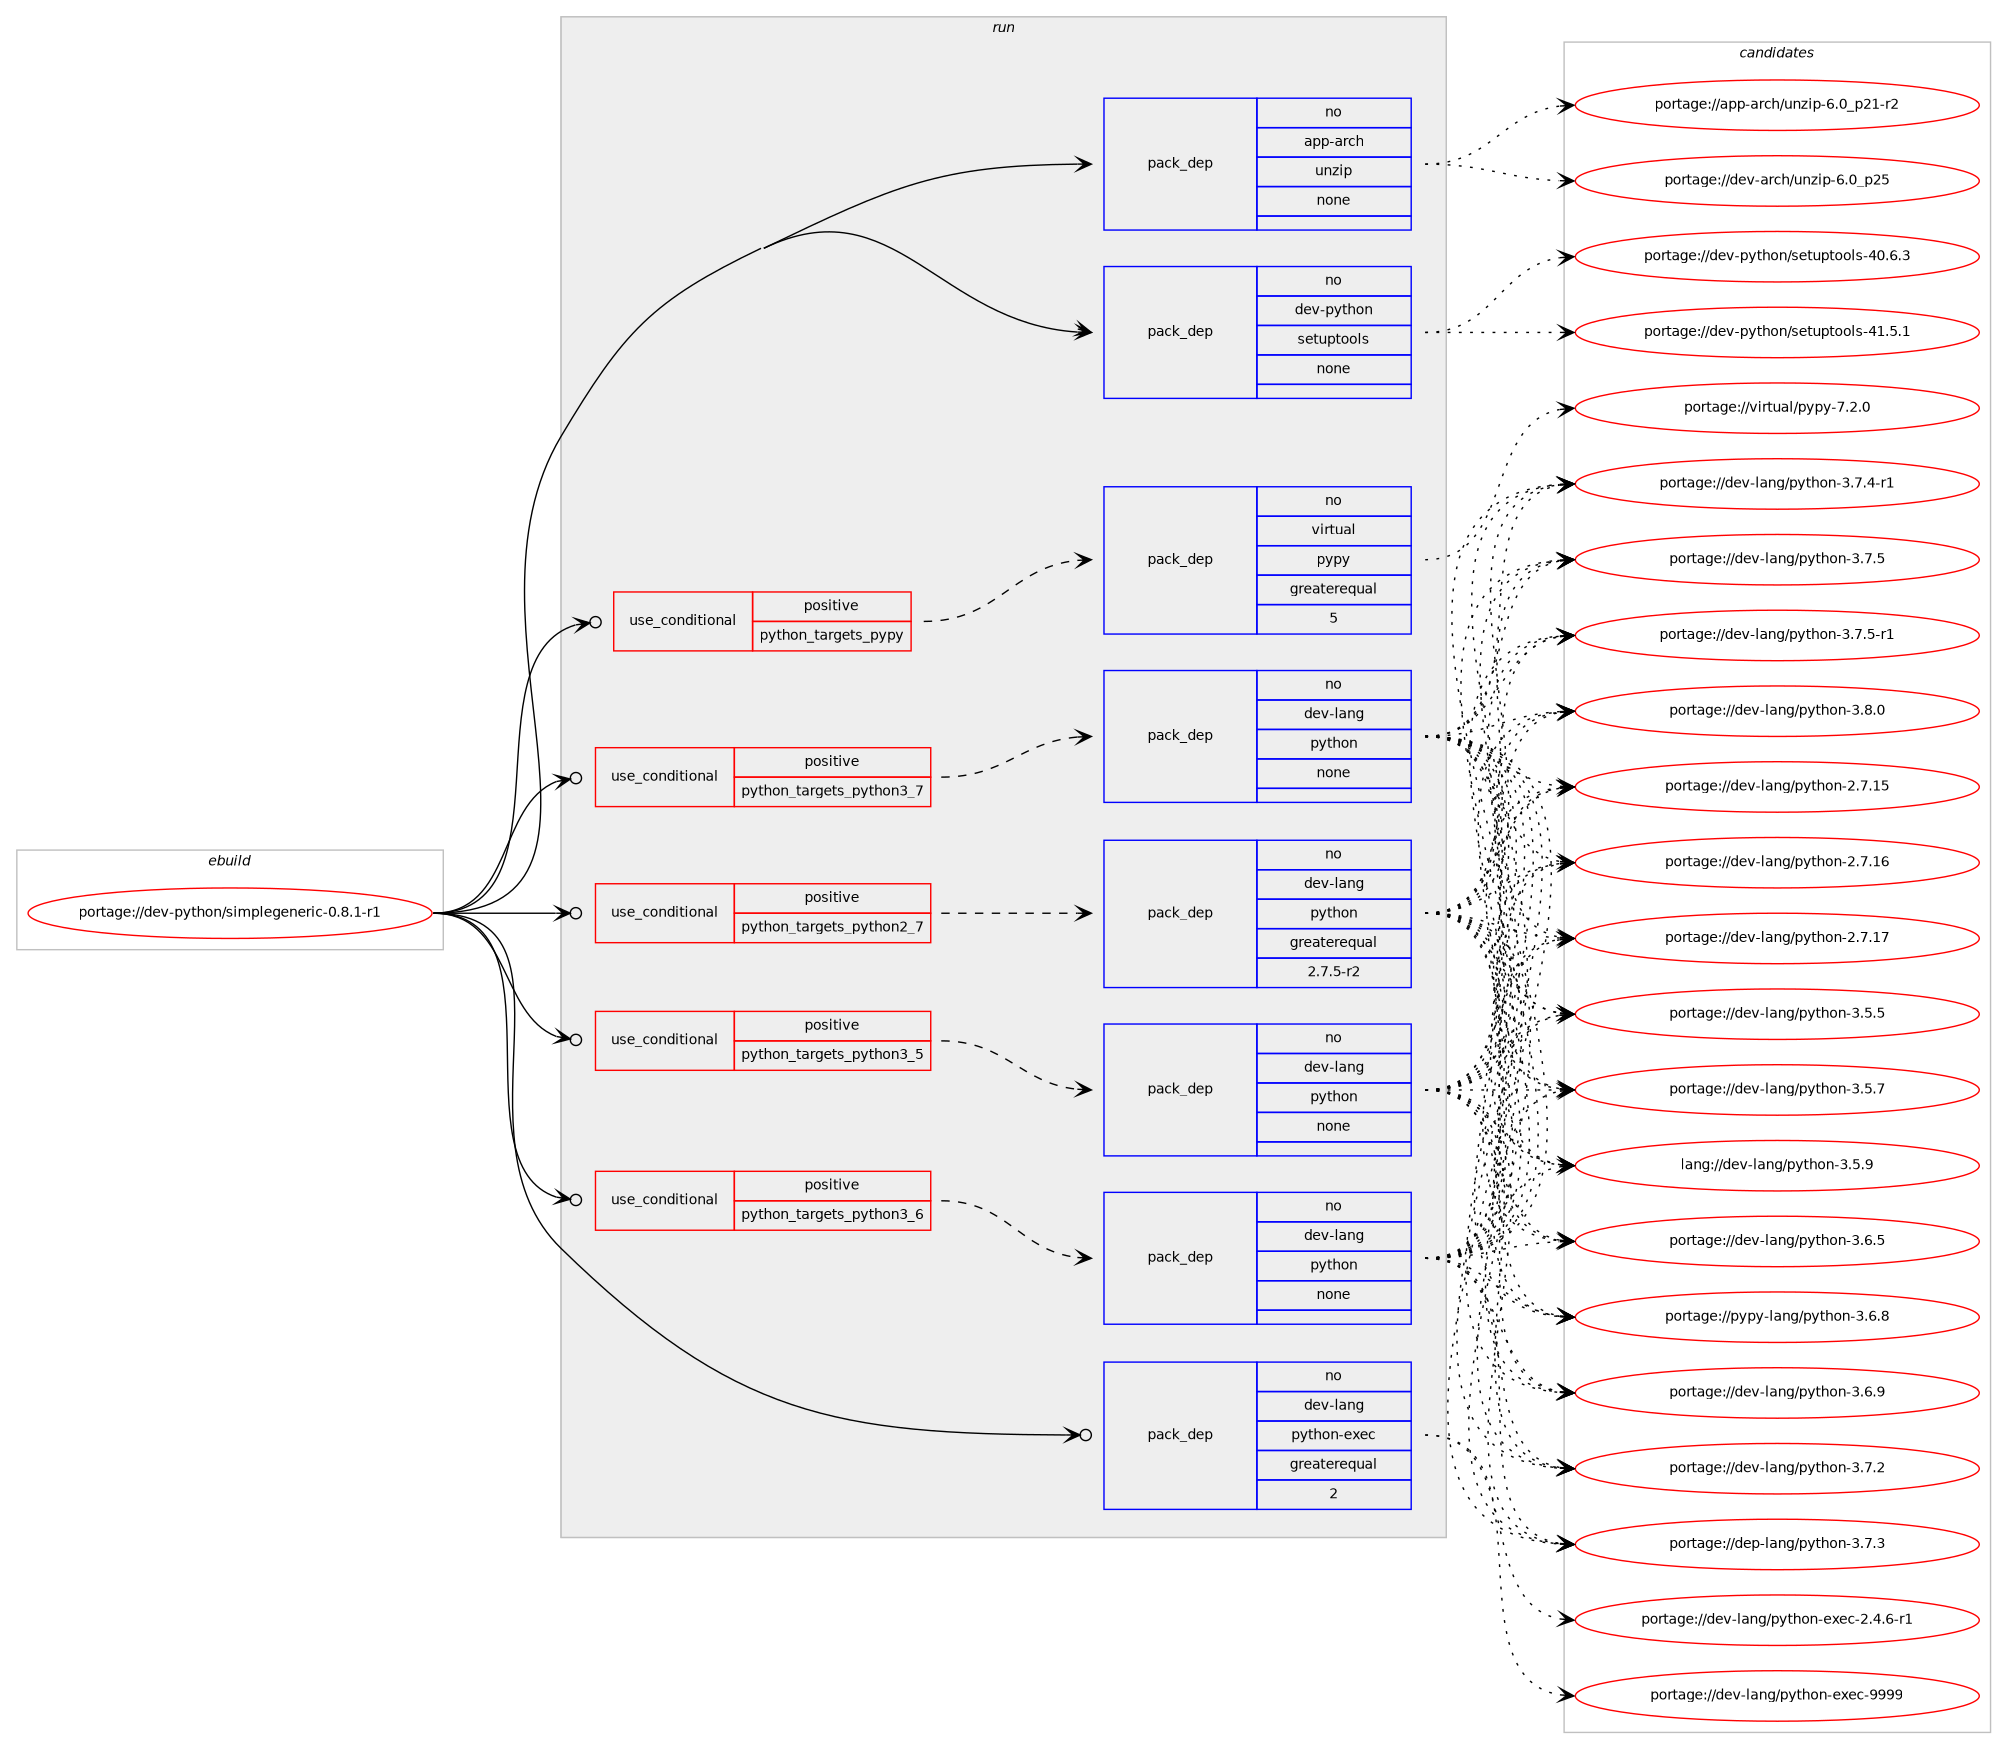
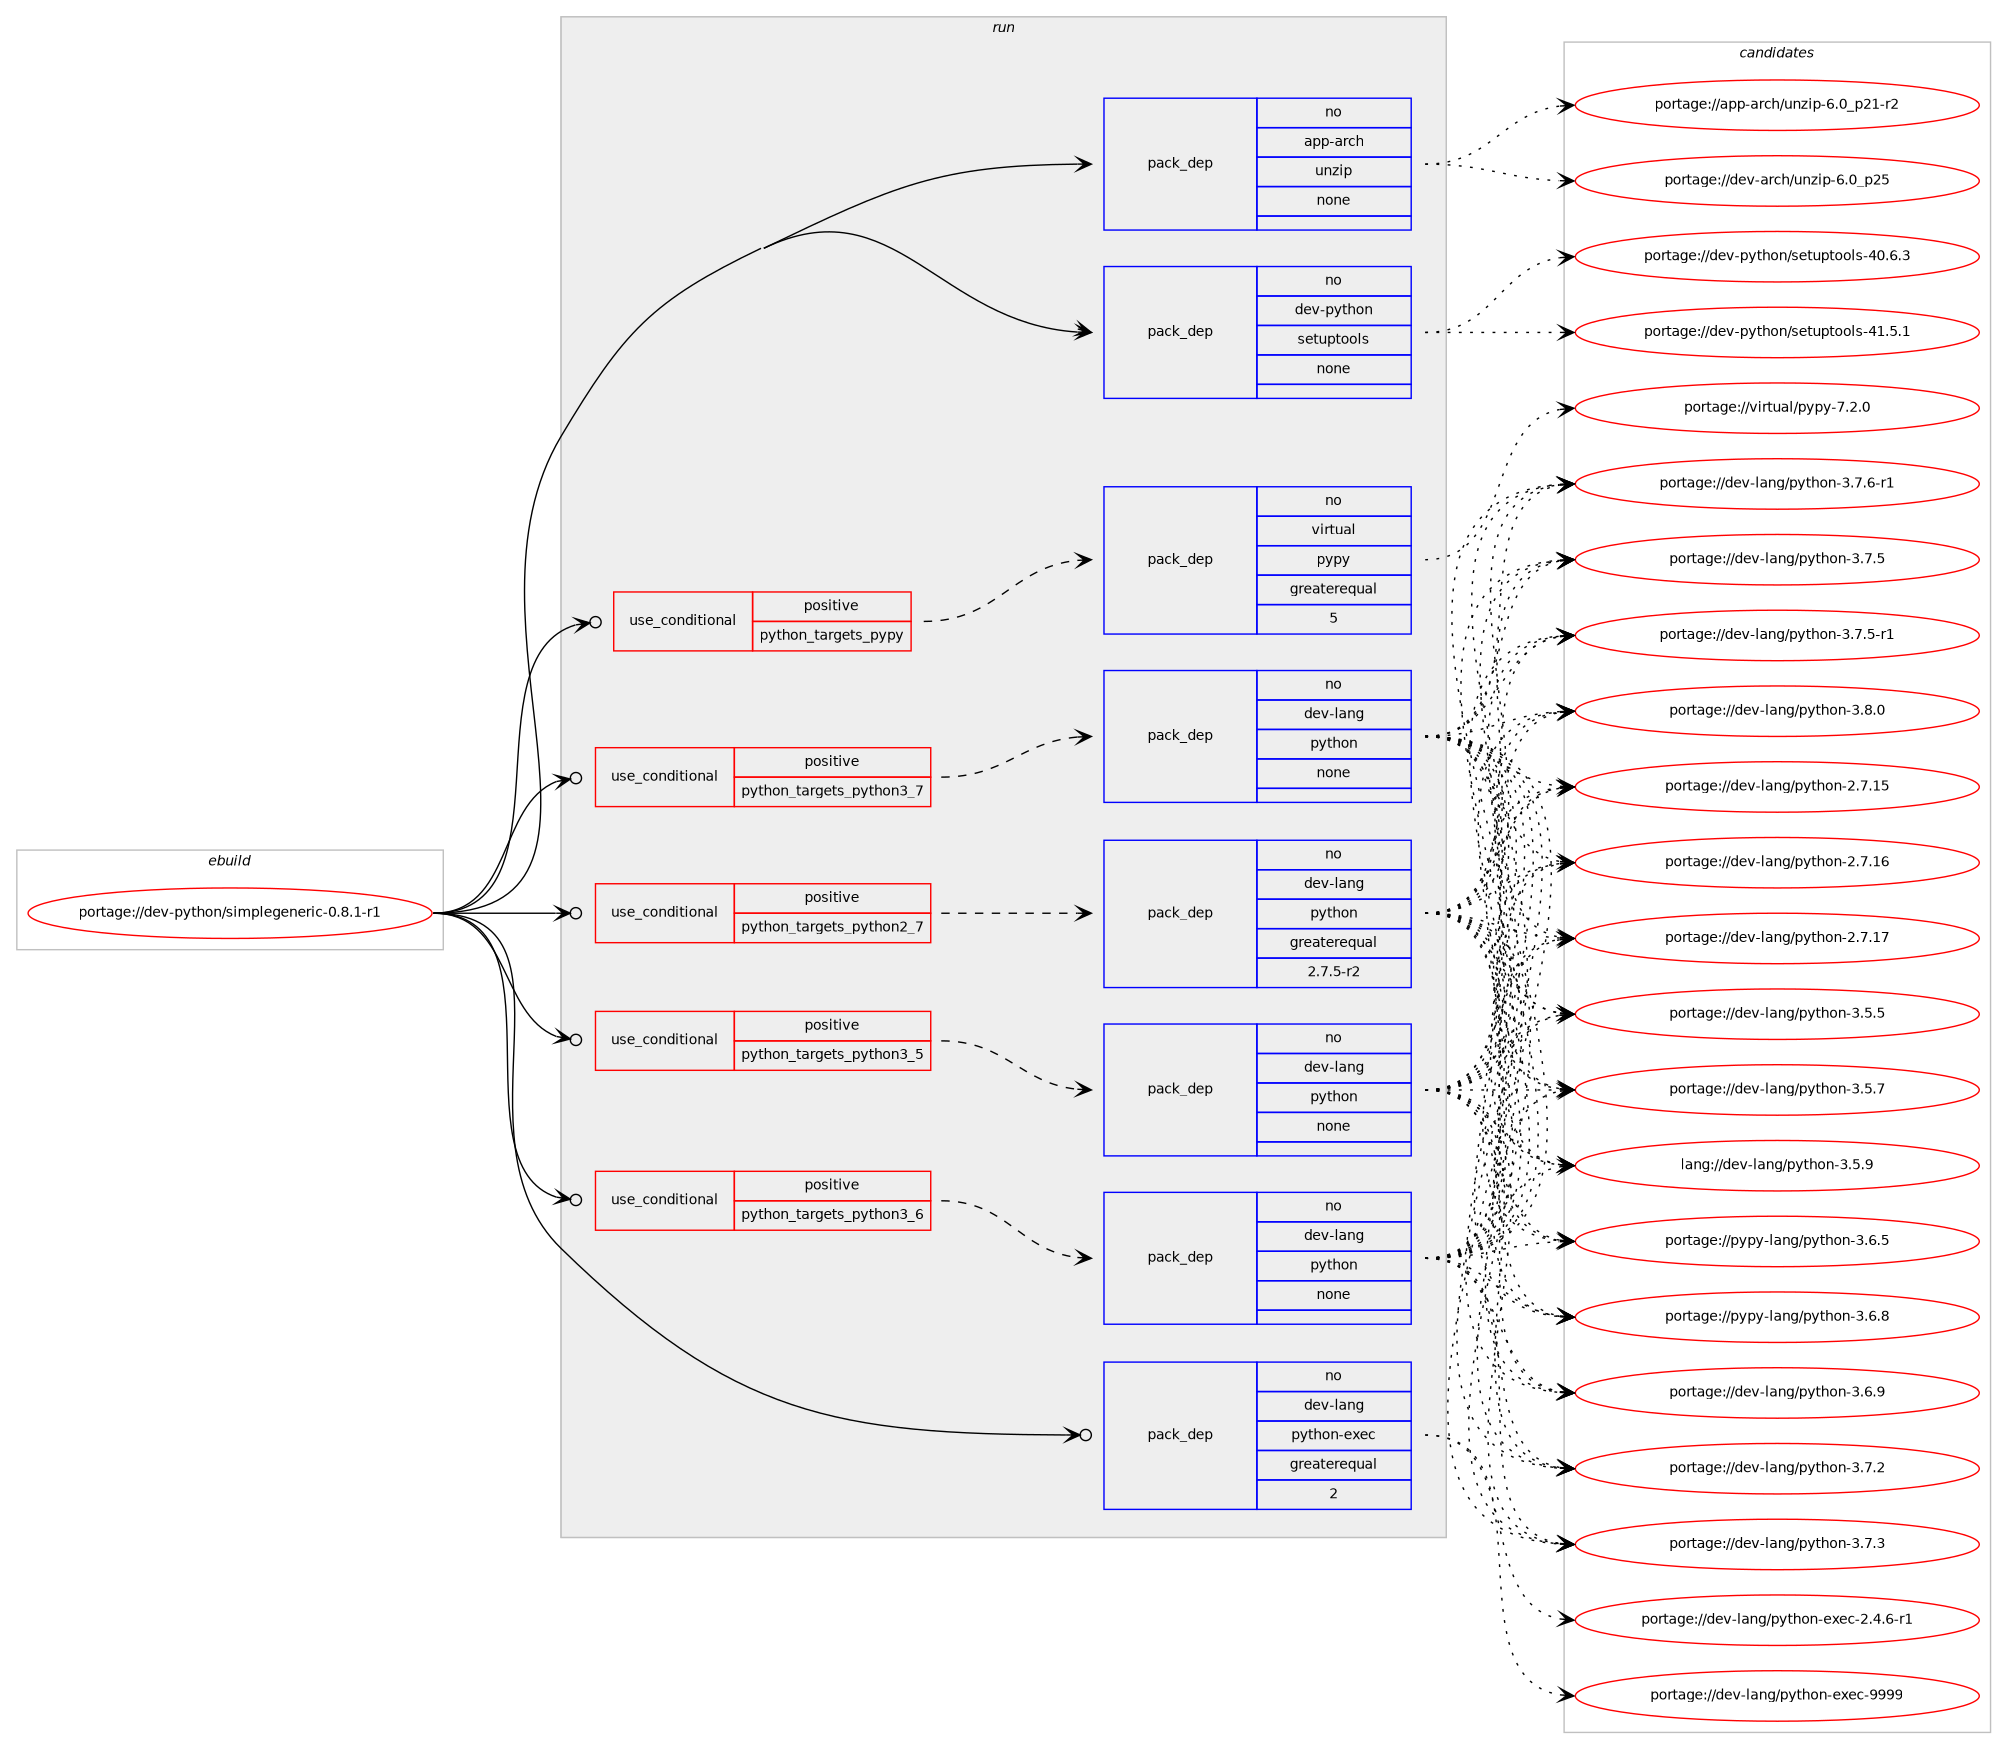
node "portage://dev-lang/python-3.7.4-r1": label "portage://dev-lang/python-3.7.4-r1" -> "portage://dev-lang/python-3.7.6-r1"
node "portage://dev-lang/python-3.6.5": label "portage://dev-lang/python-3.6.5" -> "portage://pypy-lang/python-3.6.5"
node "portage://dep-lang/python-3.7.3": label "portage://dep-lang/python-3.7.3" -> "portage://dev-lang/python-3.7.3"
